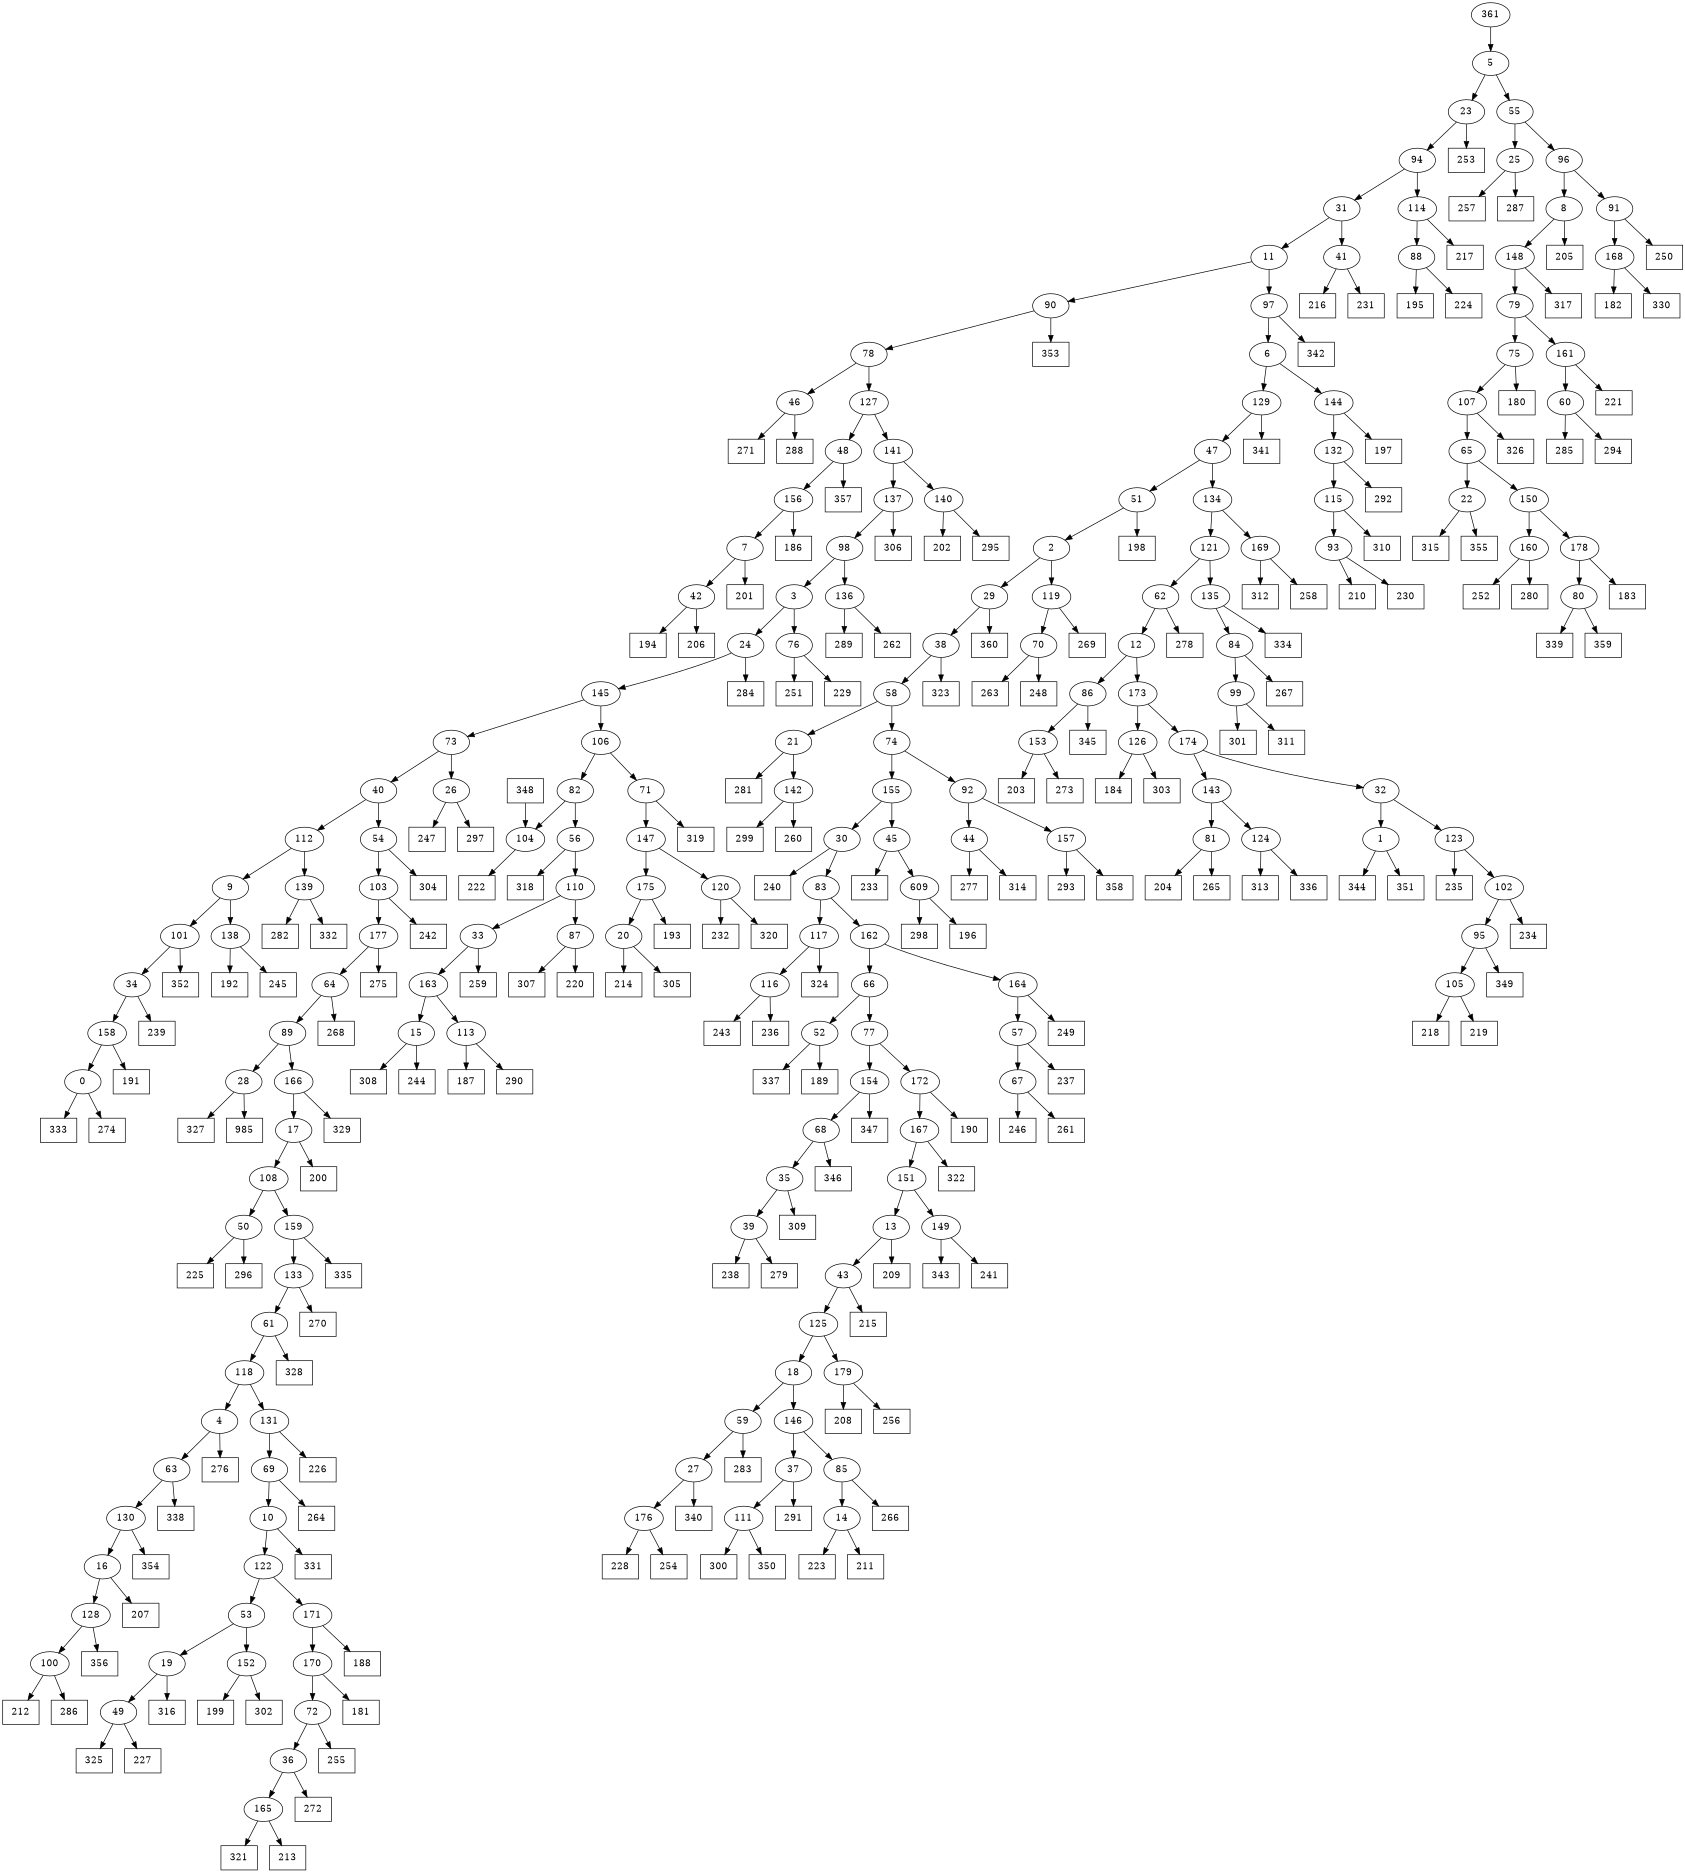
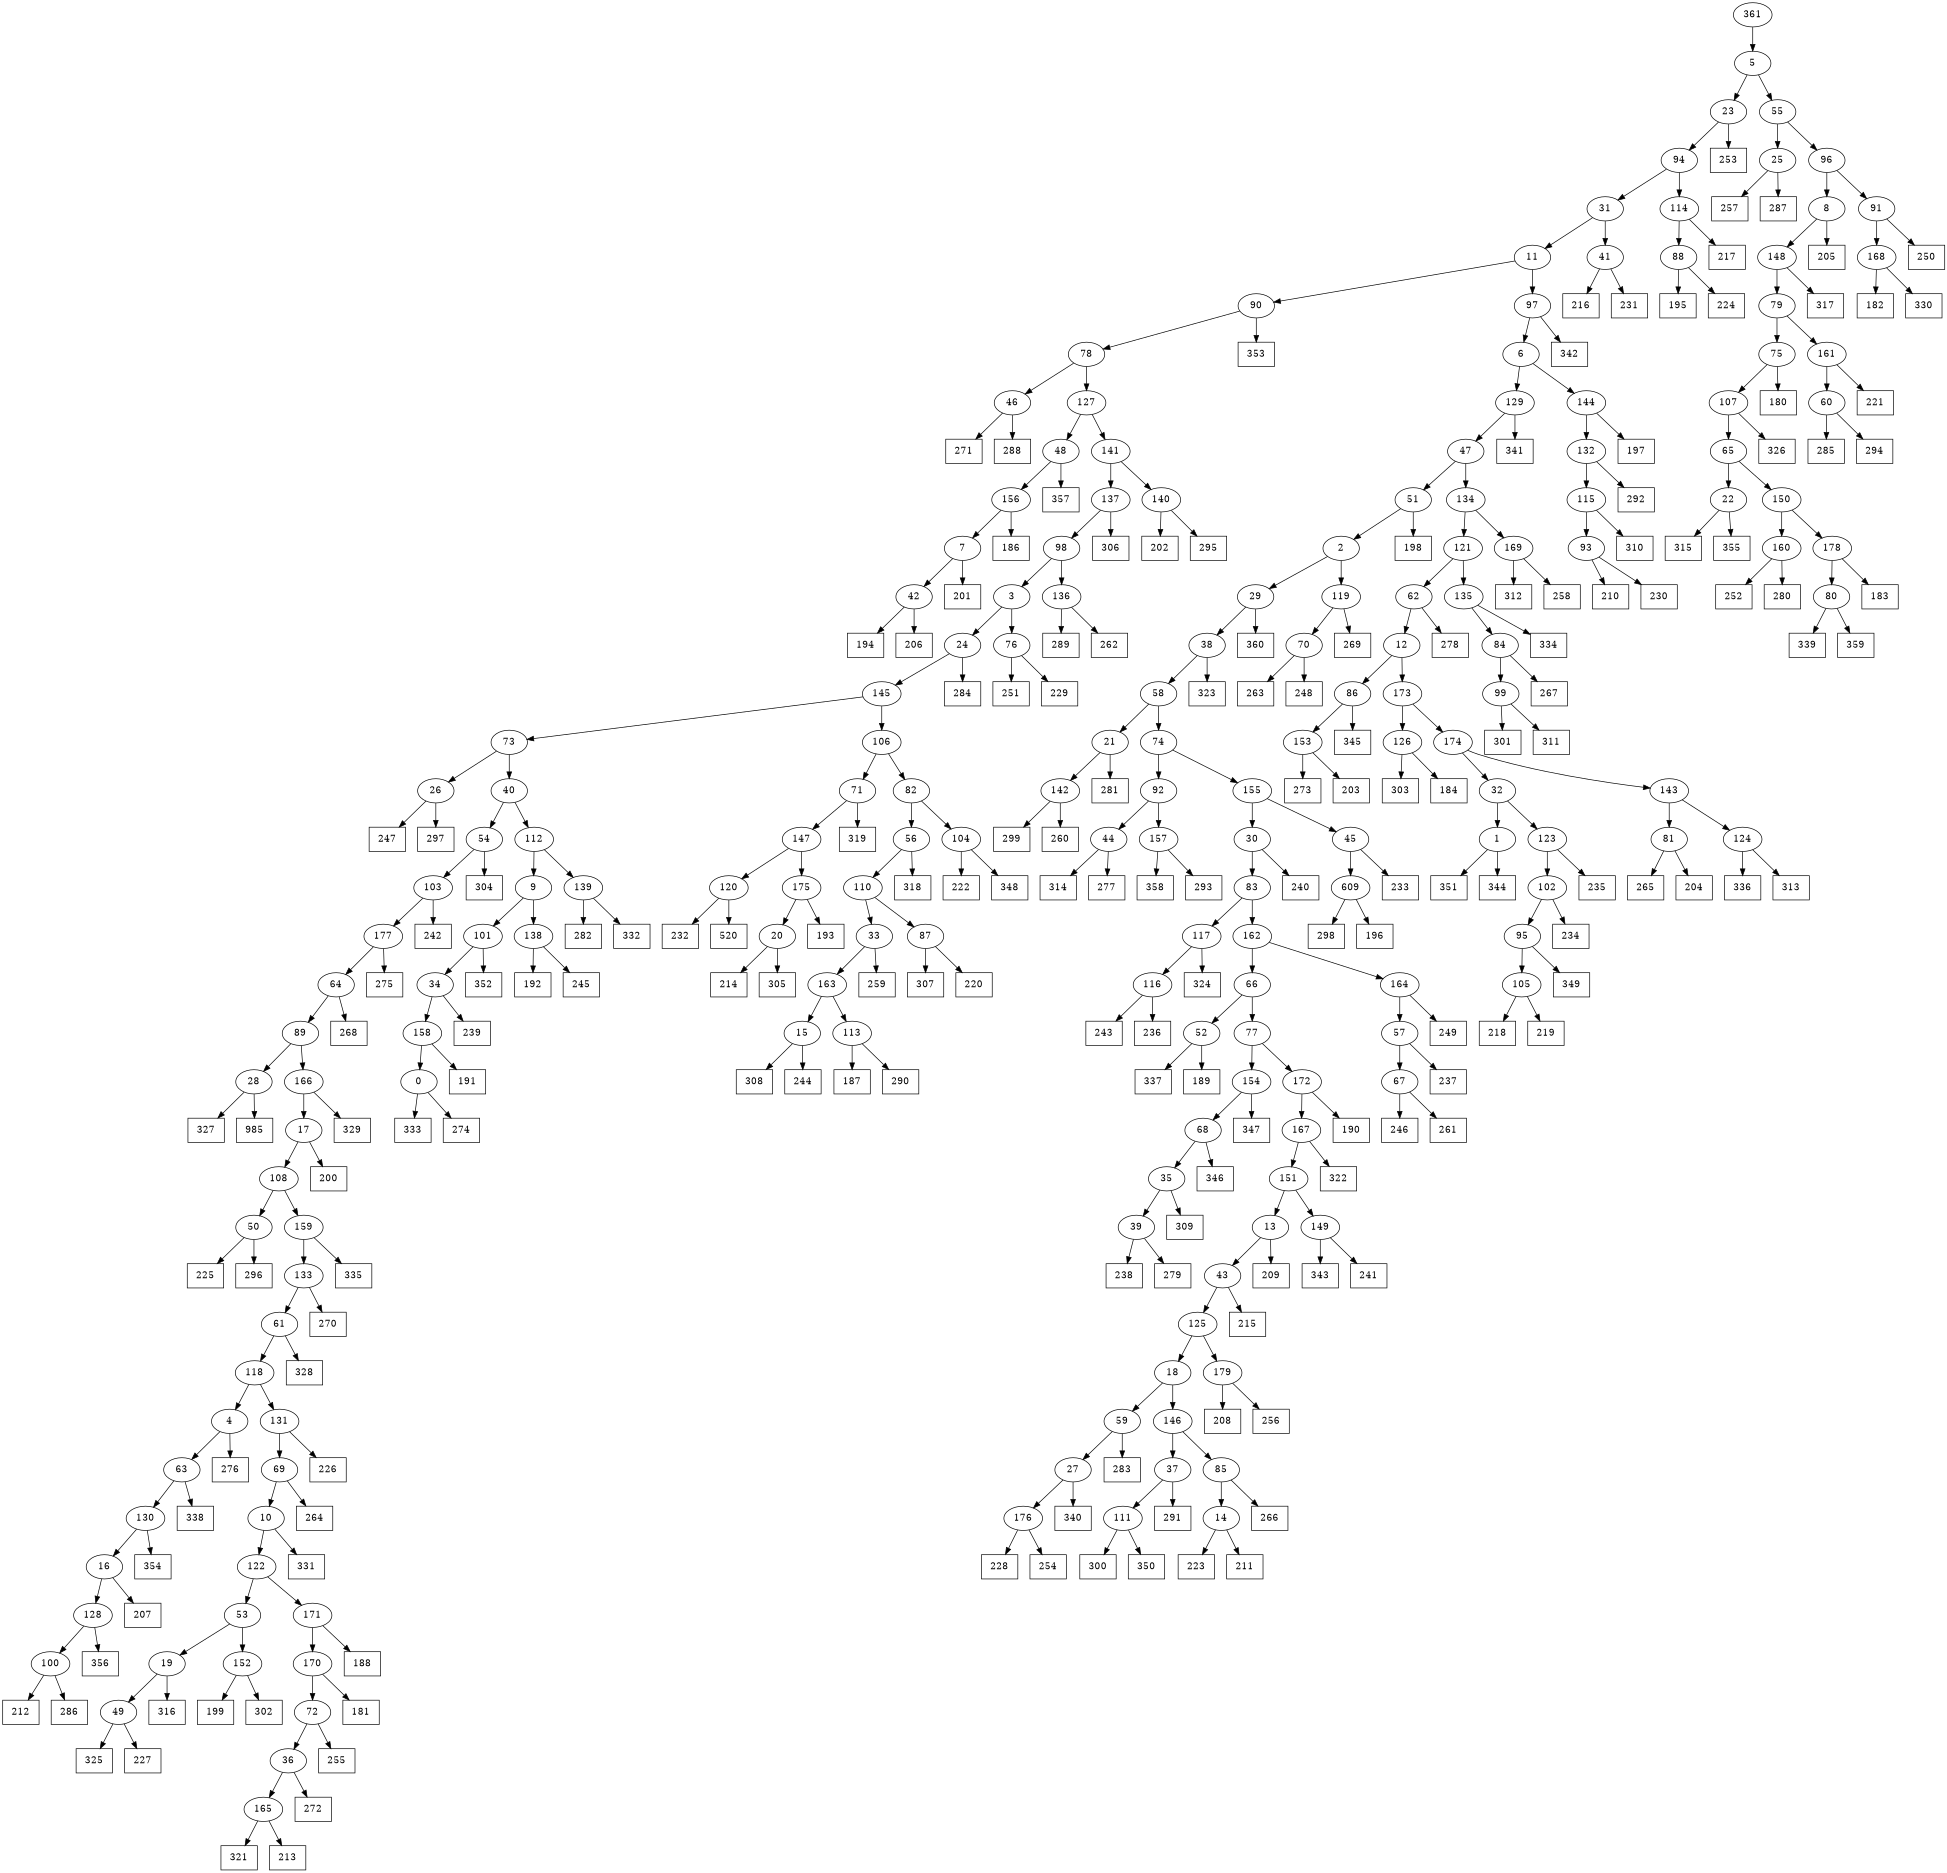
edge "348" -> "104": reversed
node "320": label "320" -> "520"
